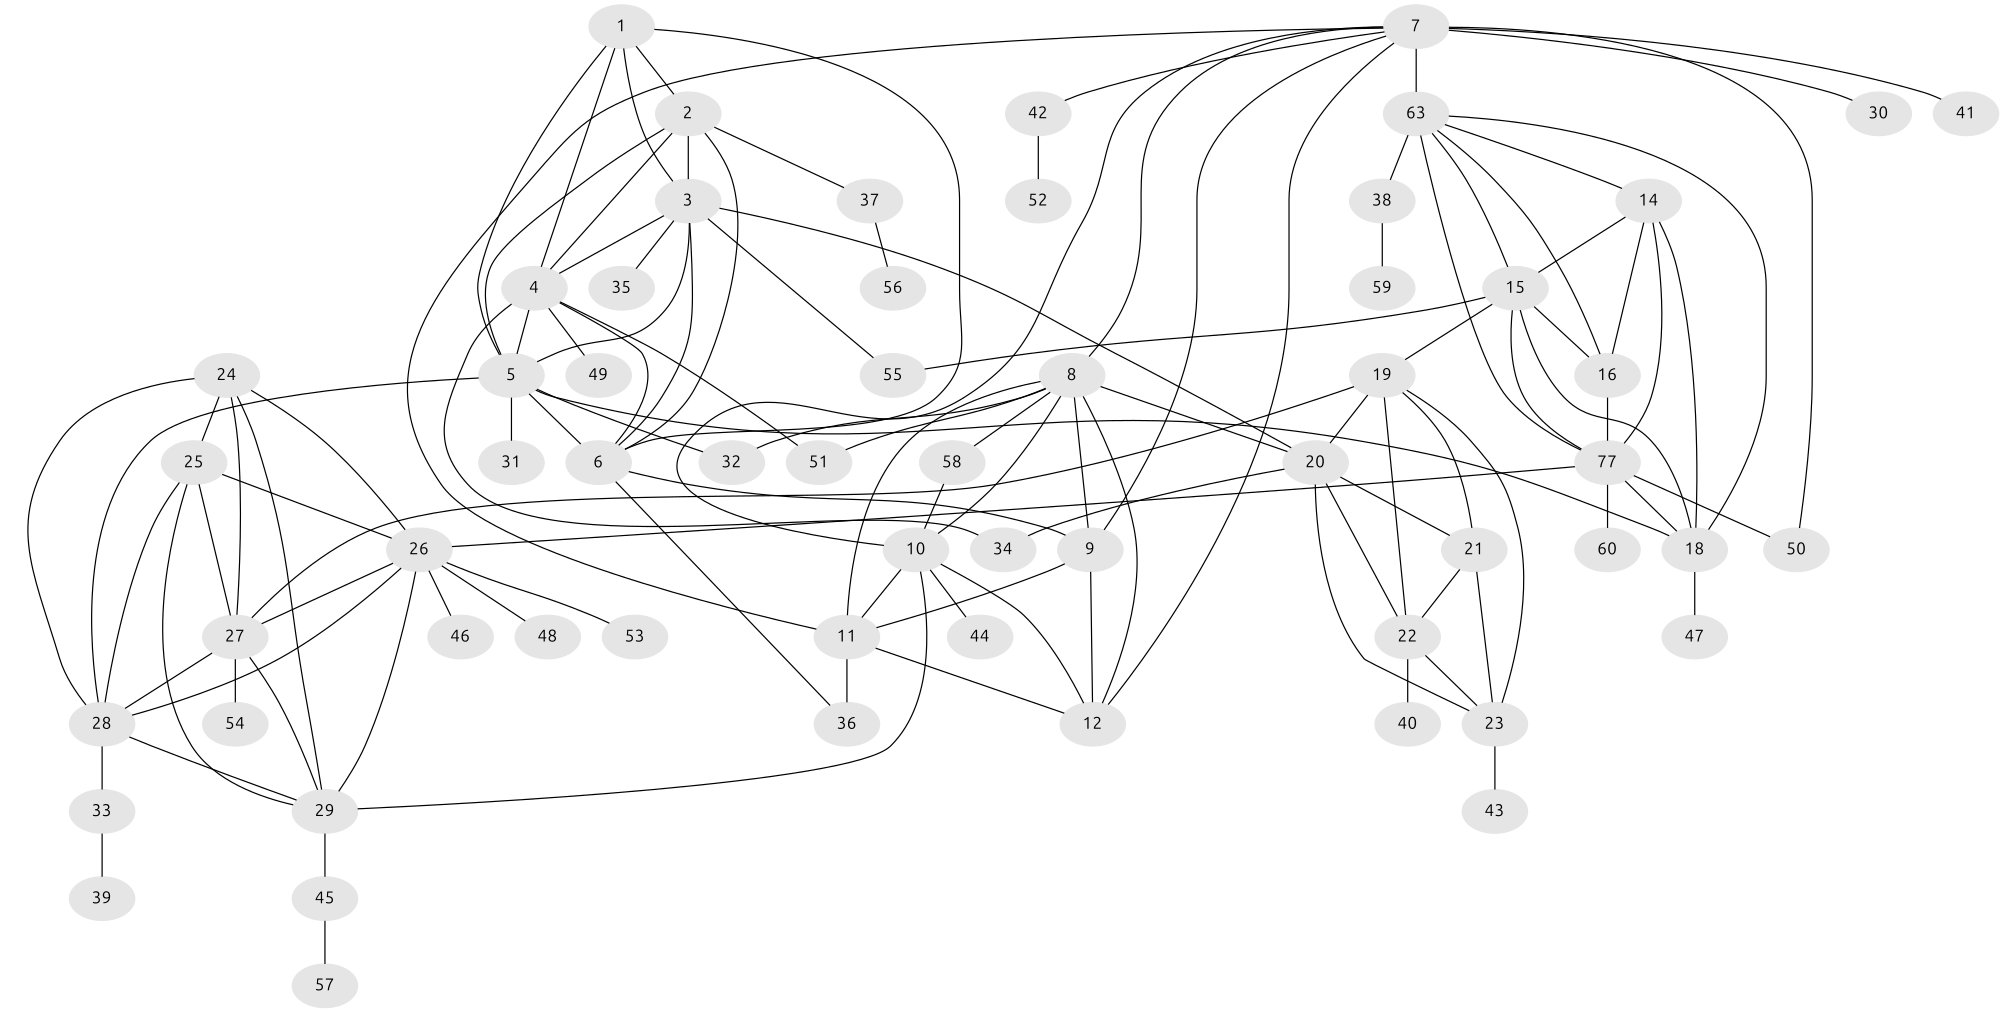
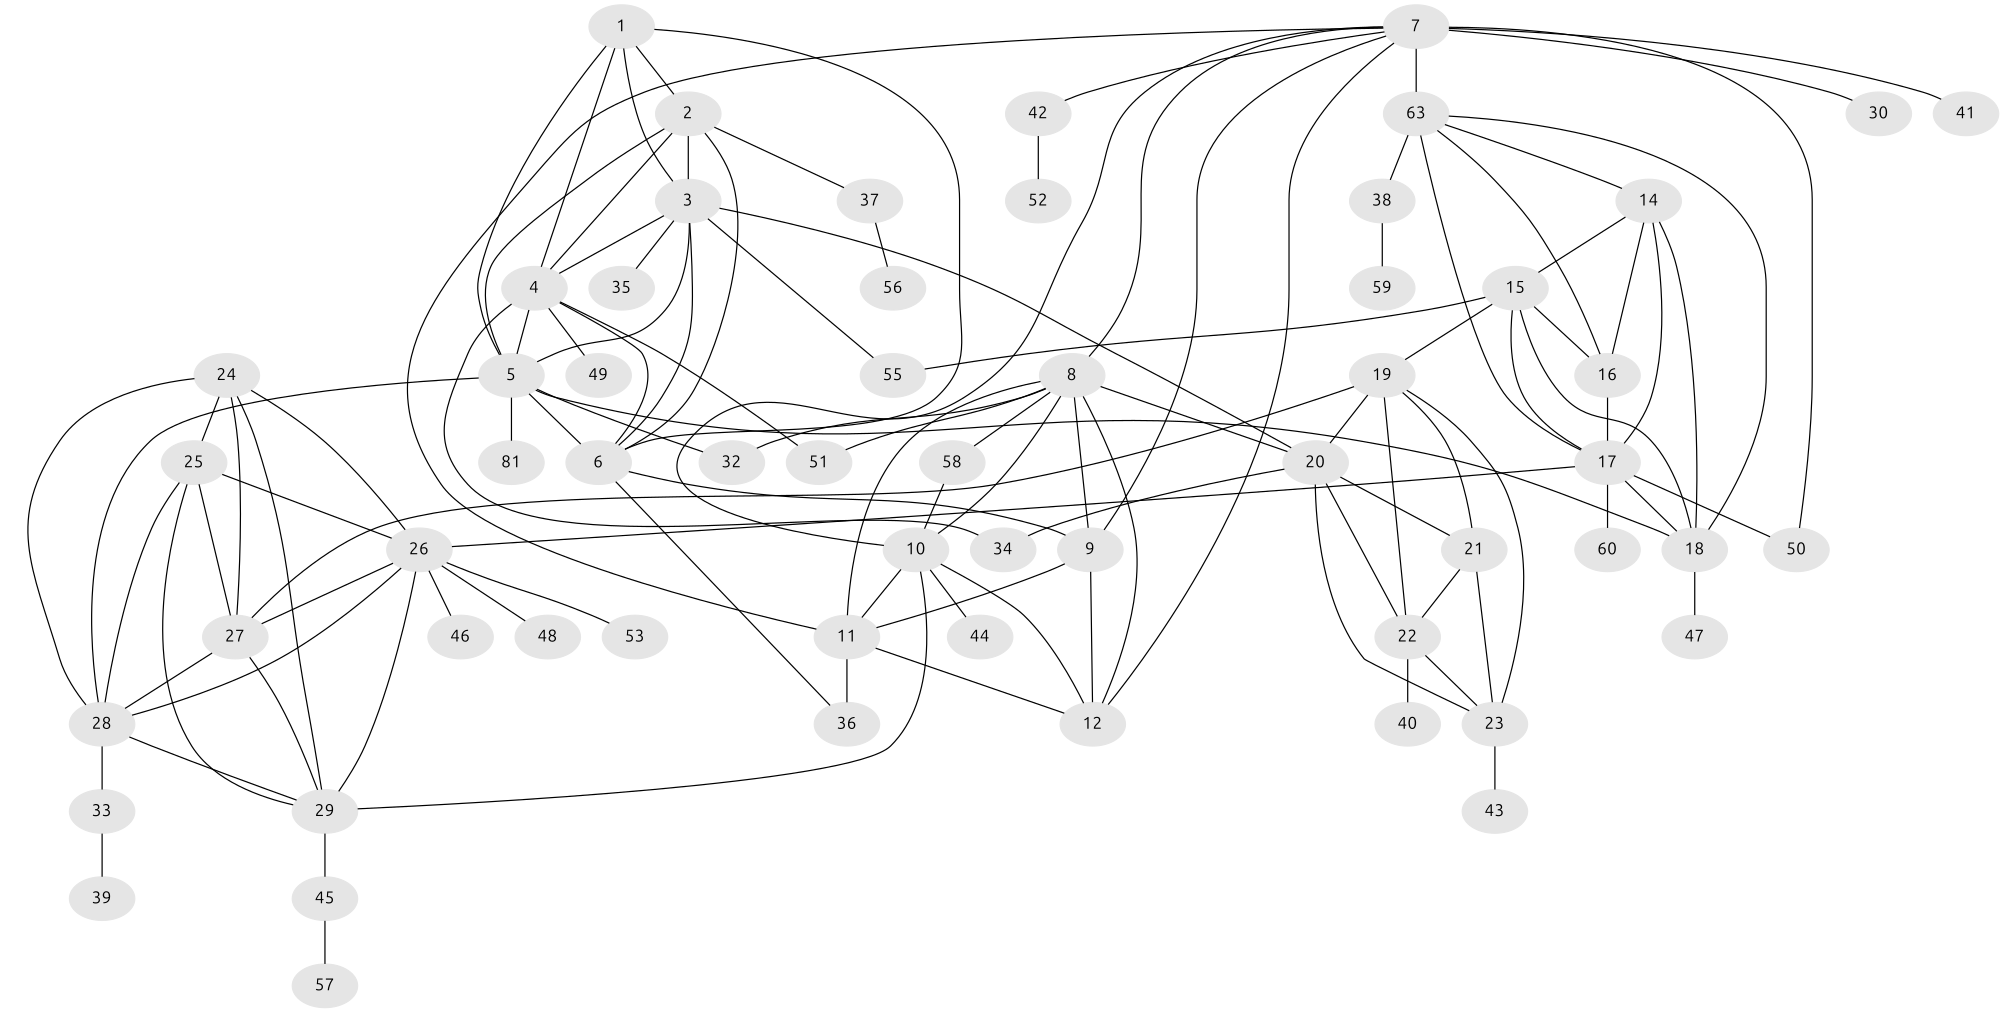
edge "63" -- "15": removed
node "31": label "31" -> "81"
node "77": label "77" -> "17"
node "54": removed
